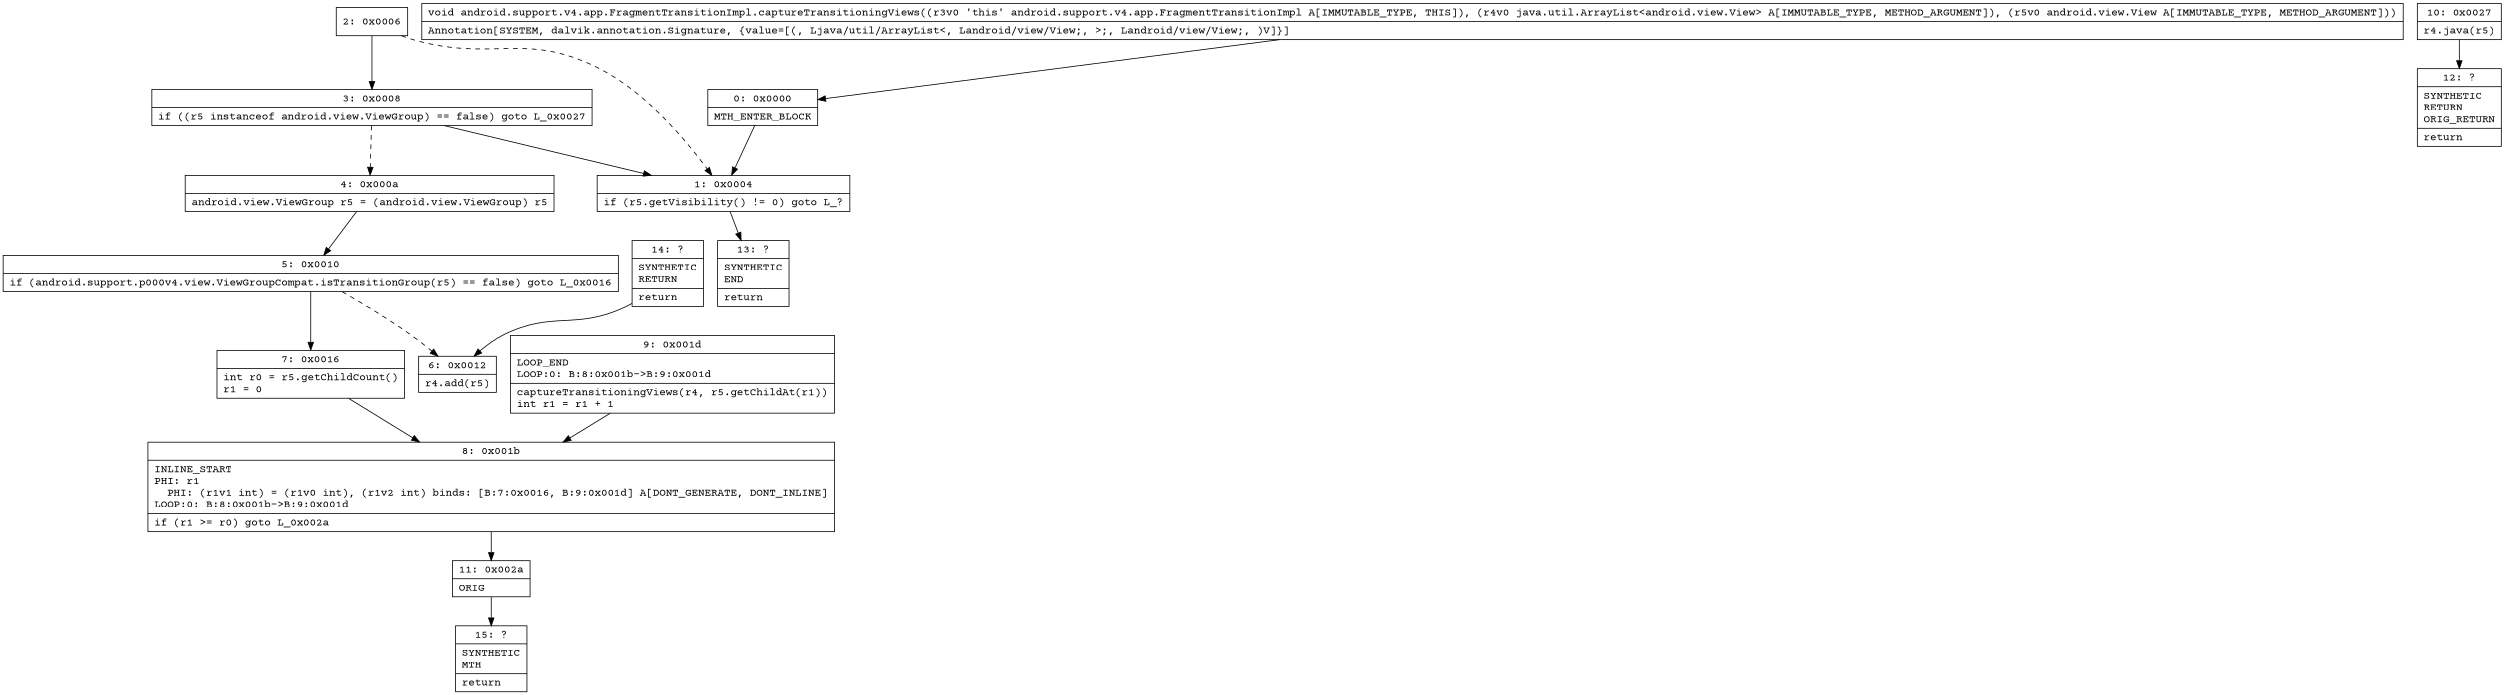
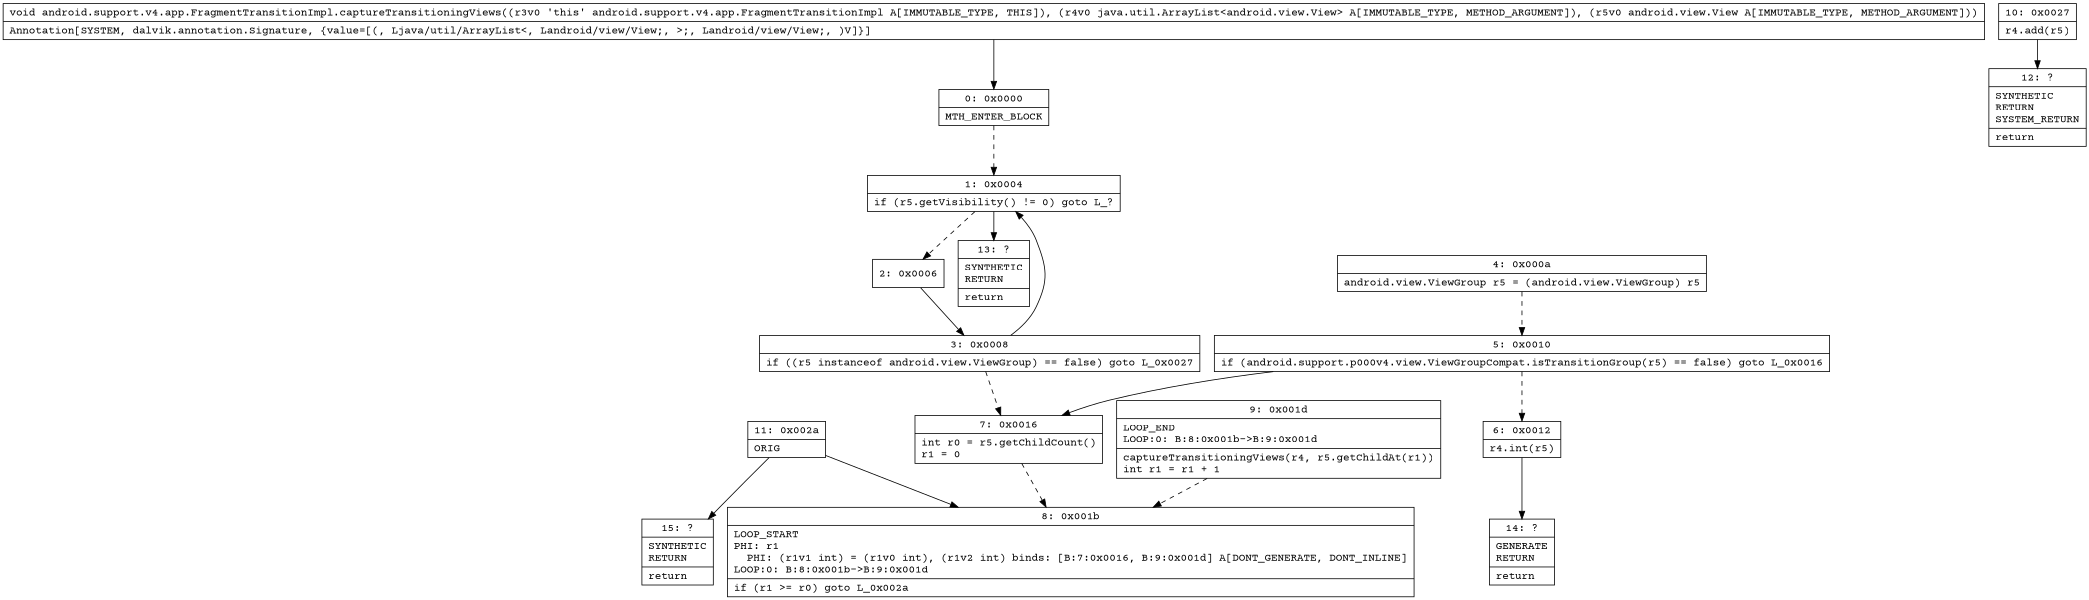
node "10: 0x0027": text "r4.java(r5)" -> "r4.add(r5)"
edge "2: 0x0006" -> "1: 0x0004": reversed
node "12: ?": text "ORIG_RETURN" -> "SYSTEM_RETURN"
edge "3: 0x0008" -> "4: 0x000a": now "3: 0x0008" -> "7: 0x0016"
edge "0: 0x0000" -> "1: 0x0004": style solid -> dashed
edge "4: 0x000a" -> "5: 0x0010": style solid -> dashed
node "14: ?": text "SYNTHETIC" -> "GENERATE"
node "13: ?": text "END" -> "RETURN"
edge "14: ?" -> "6: 0x0012": reversed
node "6: 0x0012": text "r4.add(r5)" -> "r4.int(r5)"
edge "7: 0x0016" -> "8: 0x001b": style solid -> dashed
edge "9: 0x001d" -> "8: 0x001b": style solid -> dashed
node "8: 0x001b": text "INLINE_START" -> "LOOP_START"
edge "8: 0x001b" -> "11: 0x002a": reversed
node "15: ?": text "MTH" -> "RETURN"
